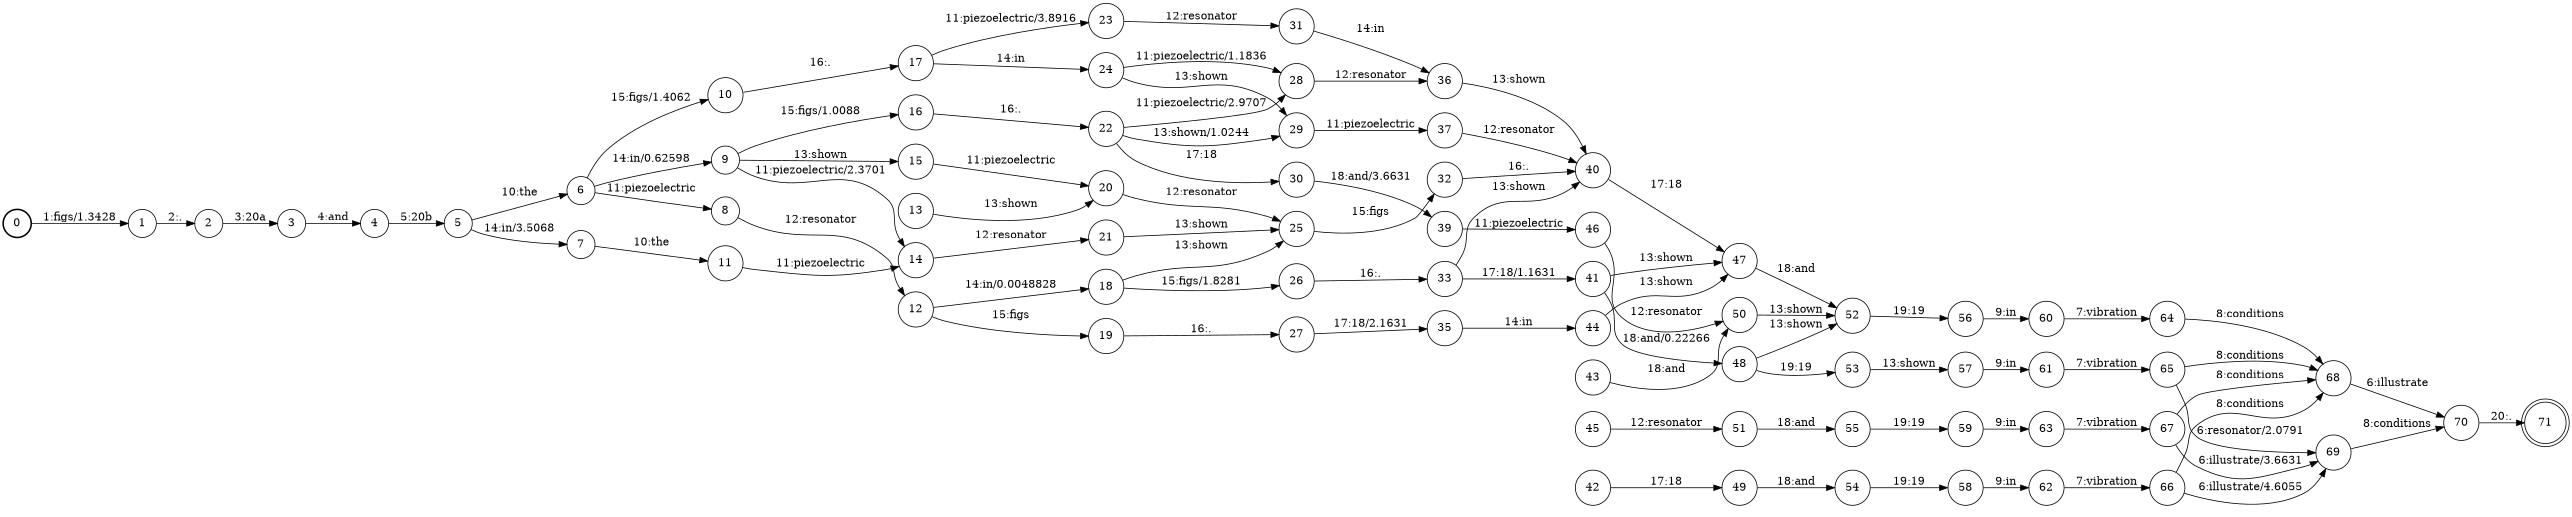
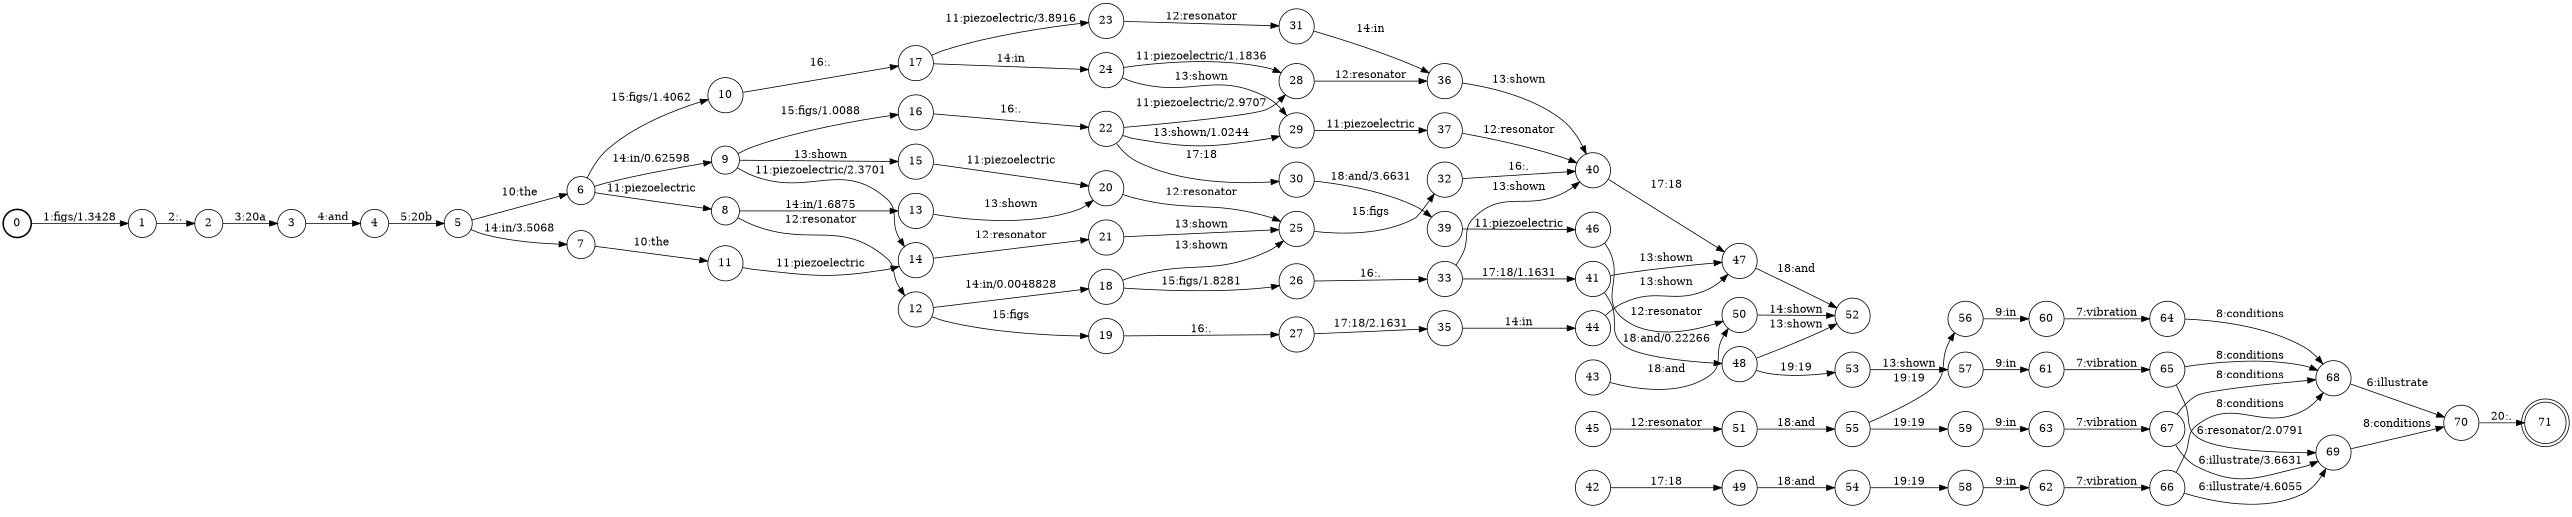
edge "8" -> "13": added, label "14:in/1.6875"
edge "50" -> "52": label "13:shown" -> "14:shown"
edge "52" -> "56": now "55" -> "56"
